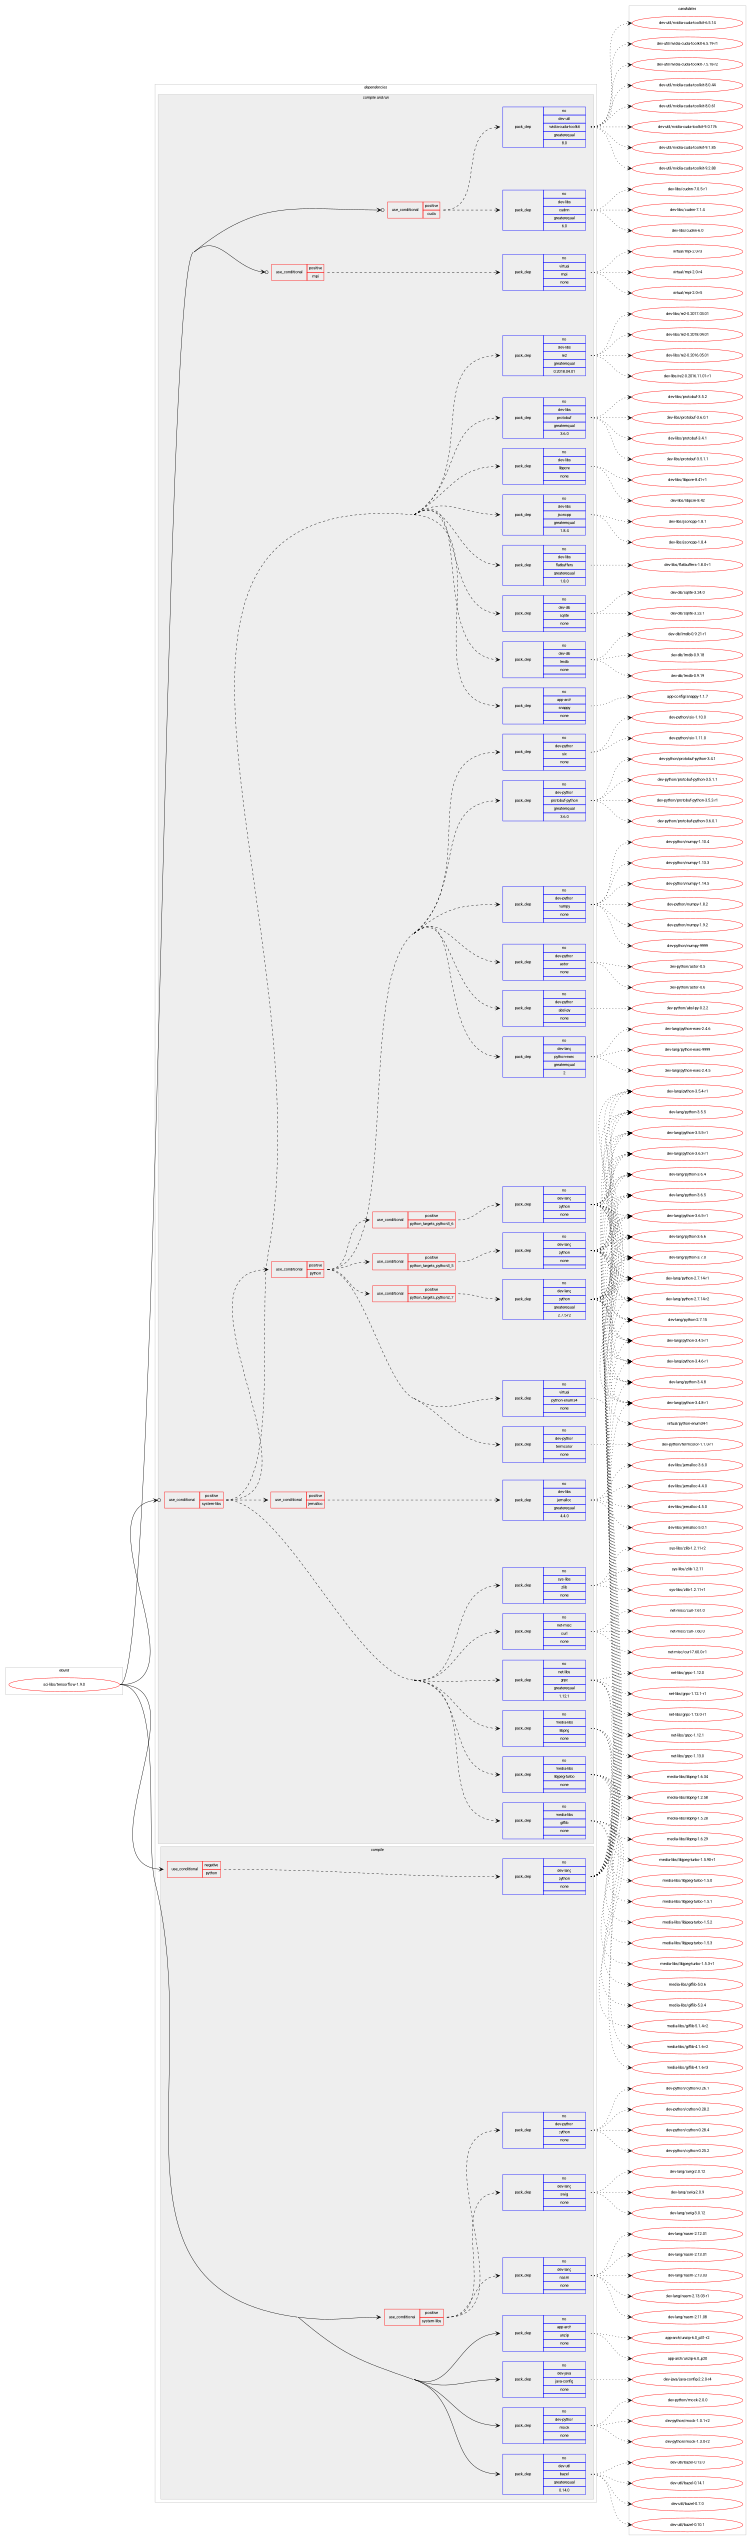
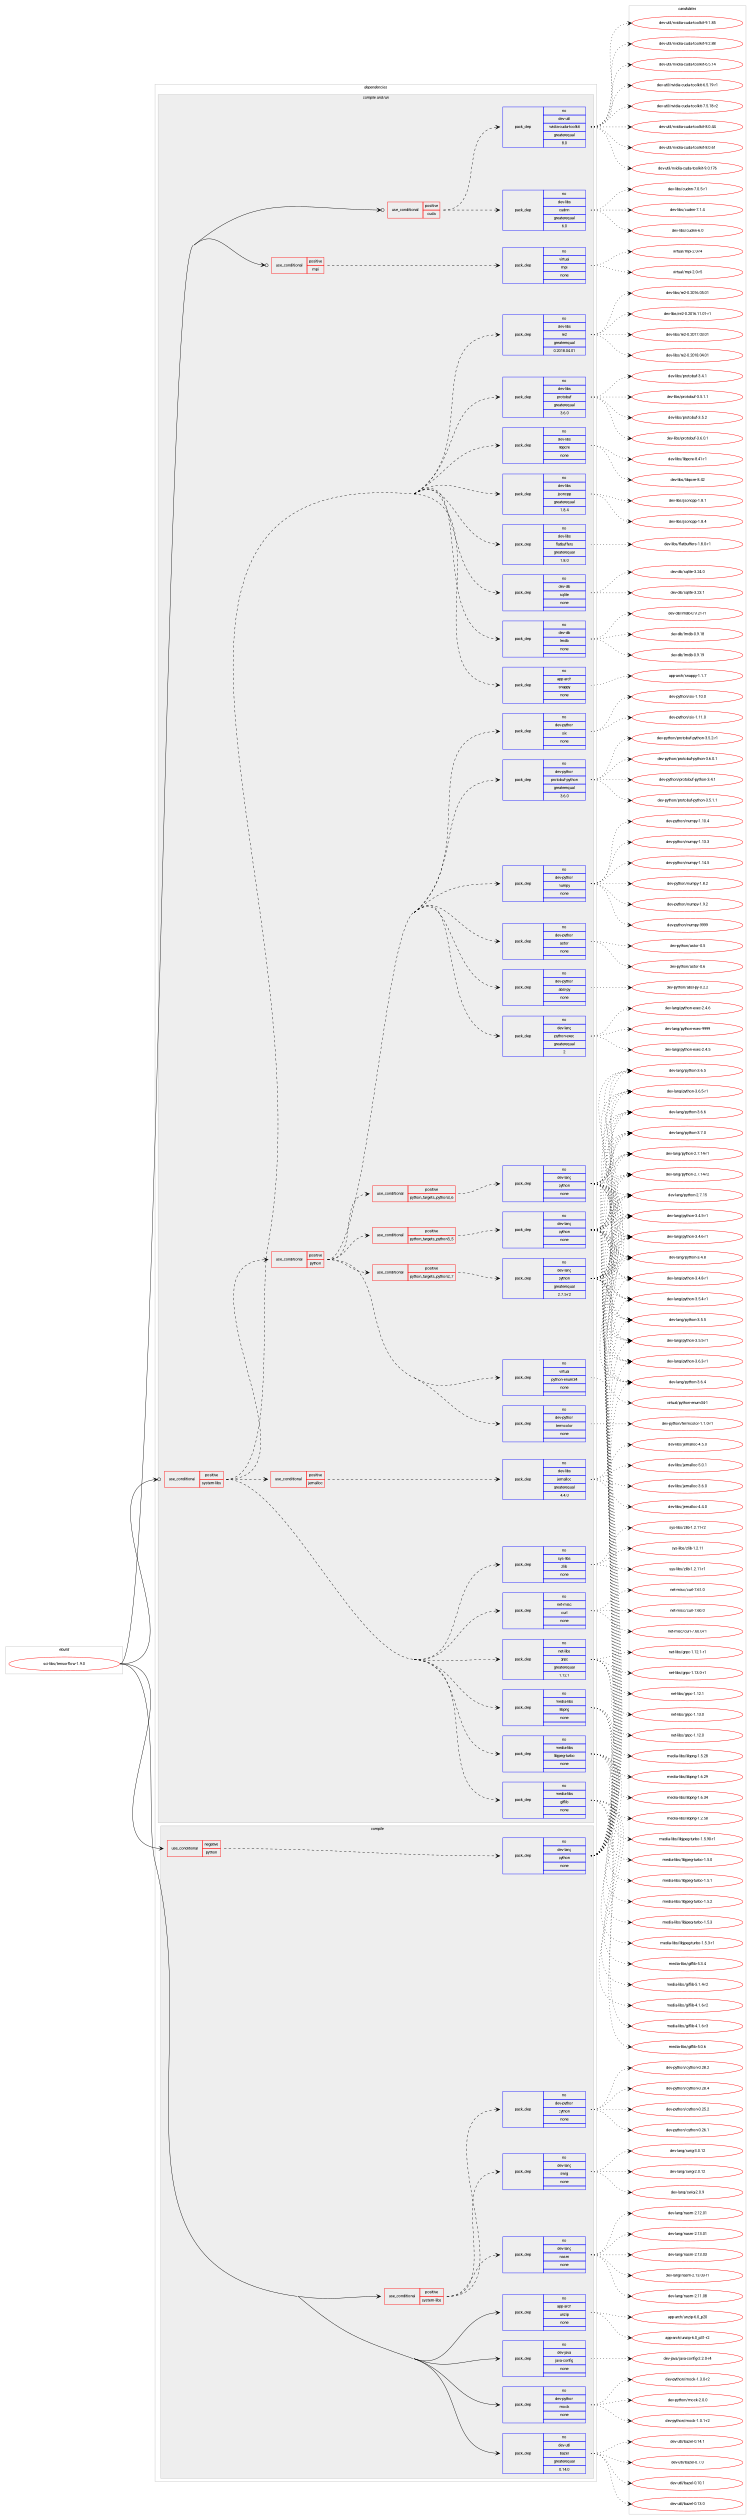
node "virtual/mpi-2.0-r3": removed
node "app-config/snappy-1.1.7": label "app-config/snappy-1.1.7" -> "app-arch/snappy-1.1.7"
